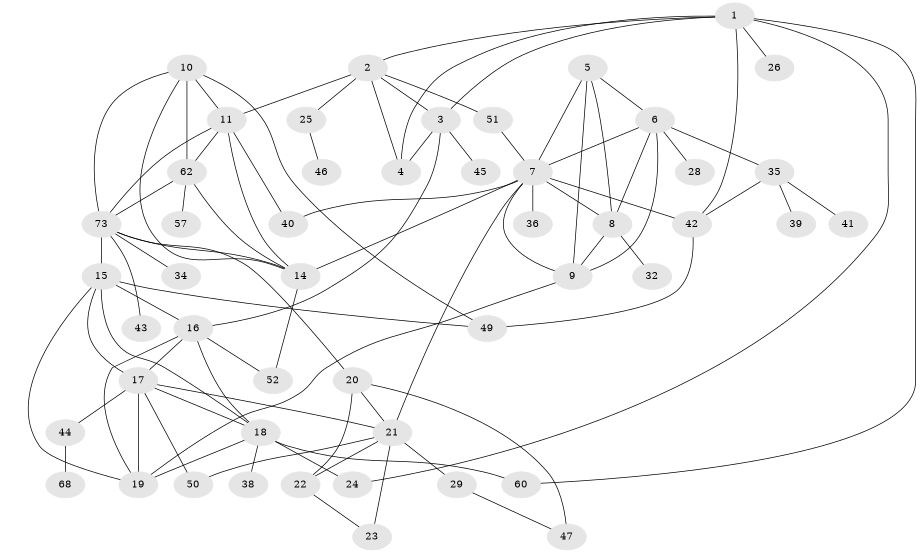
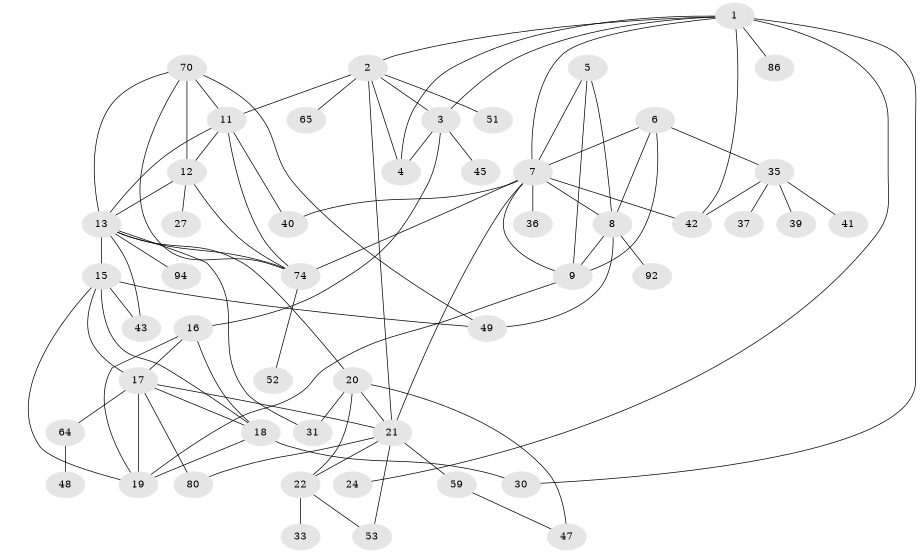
node "10": label "10" -> "70"
node "26": label "26" -> "86"
edge "5" -- "6": removed
node "25": label "25" -> "65"
edge "51" -- "7": now "1" -- "7"
node "62": label "62" -> "12"
node "46": removed
node "28": removed
node "73": label "73" -> "13"
node "57": label "57" -> "27"
node "37": added
edge "2" -- "21": added
node "34": label "34" -> "94"
node "14": label "14" -> "74"
node "32": label "32" -> "92"
edge "15" -- "16": now "15" -- "43"
edge "42" -- "49": now "8" -- "49"
edge "16" -- "52": removed
node "44": label "44" -> "64"
node "31": added
edge "18" -- "24": removed
node "68": label "68" -> "48"
node "50": label "50" -> "80"
node "38": removed
node "29": label "29" -> "59"
node "60": label "60" -> "30"
node "33": added
node "23": label "23" -> "53"
